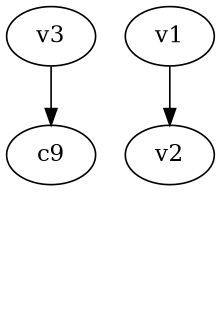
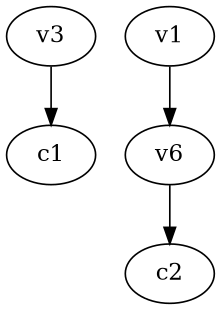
node "c9": label "c9" -> "c1"
node "v2": label "v2" -> "v6"
node "c2": added
